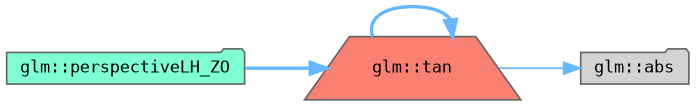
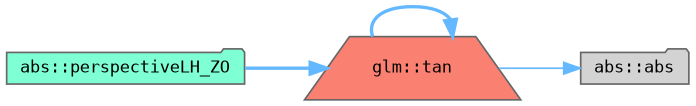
node "glm::perspectiveLH_ZO": label "glm::perspectiveLH_ZO" -> "abs::perspectiveLH_ZO"
node "glm::abs": label "glm::abs" -> "abs::abs"
